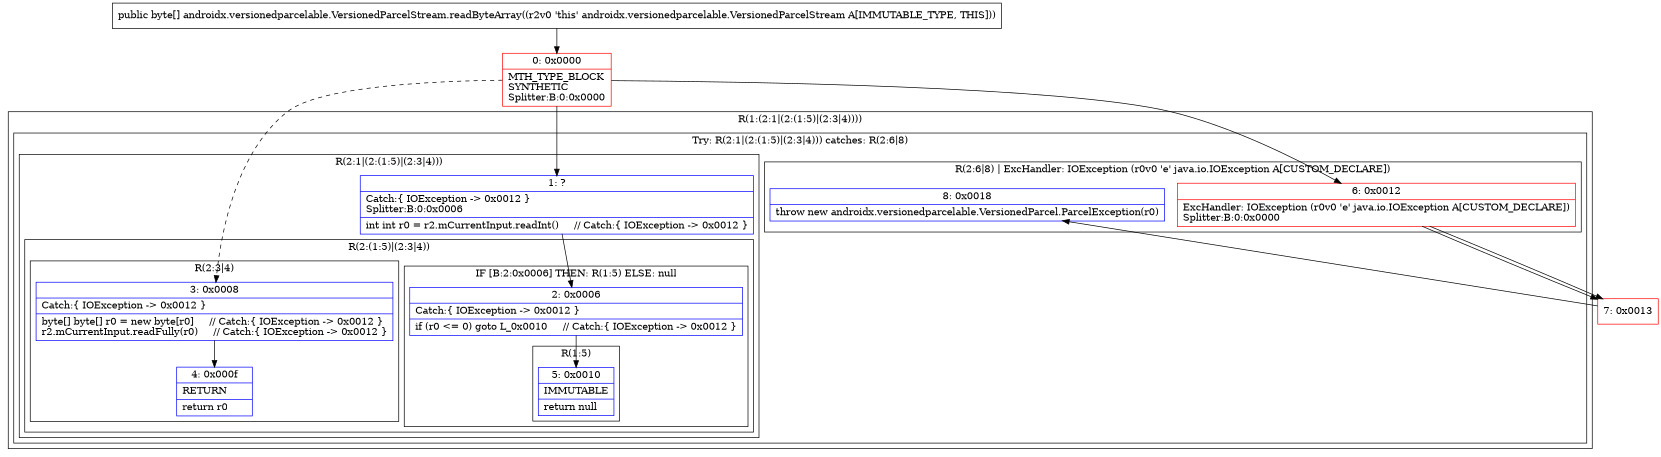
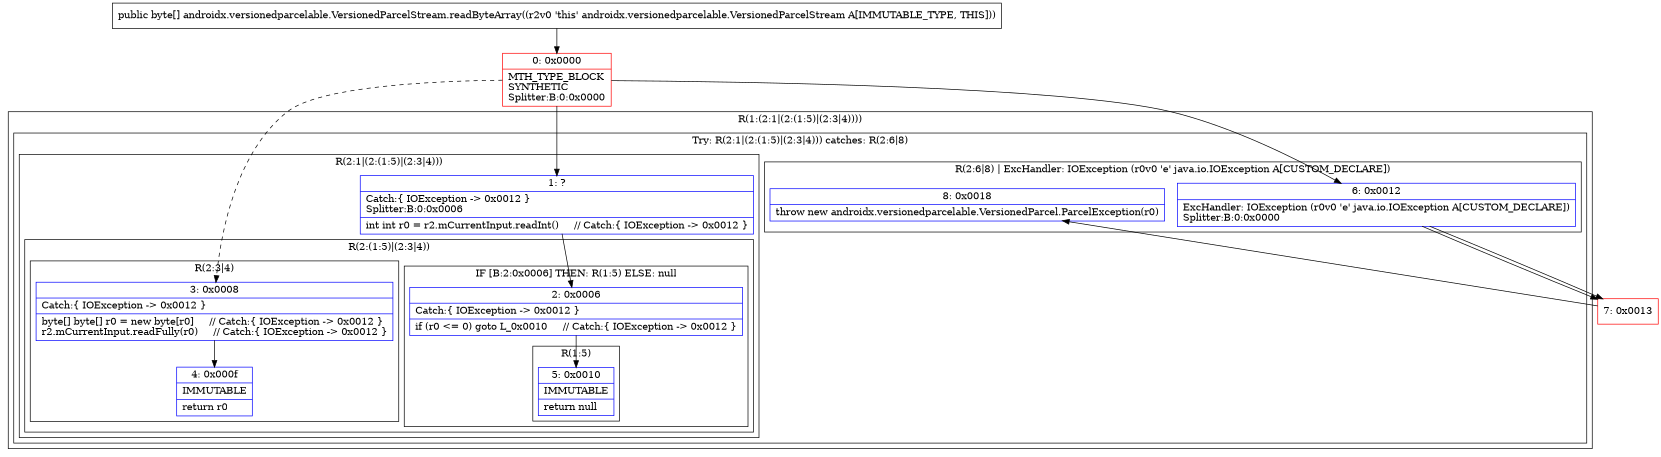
node "6: 0x0012": color red -> blue
node "4: 0x000f": text "RETURN" -> "IMMUTABLE"
